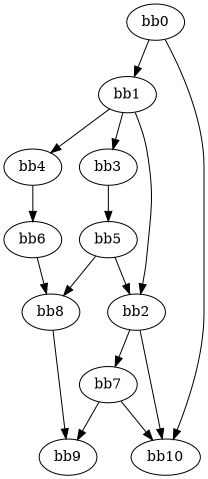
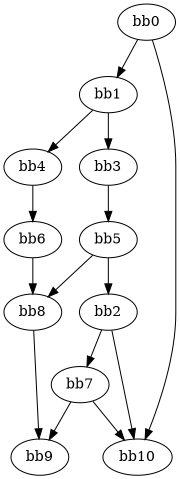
edge "bb1" -> "bb2": removed
